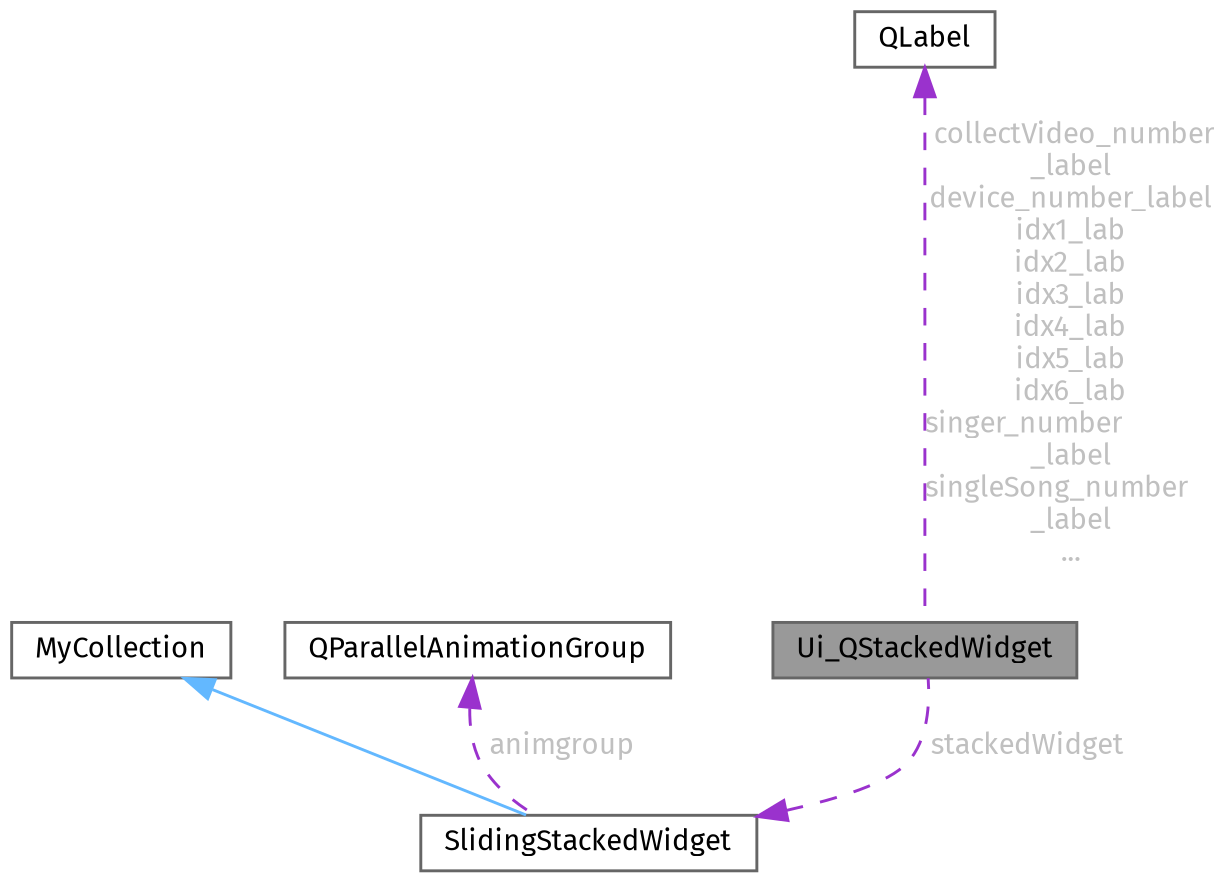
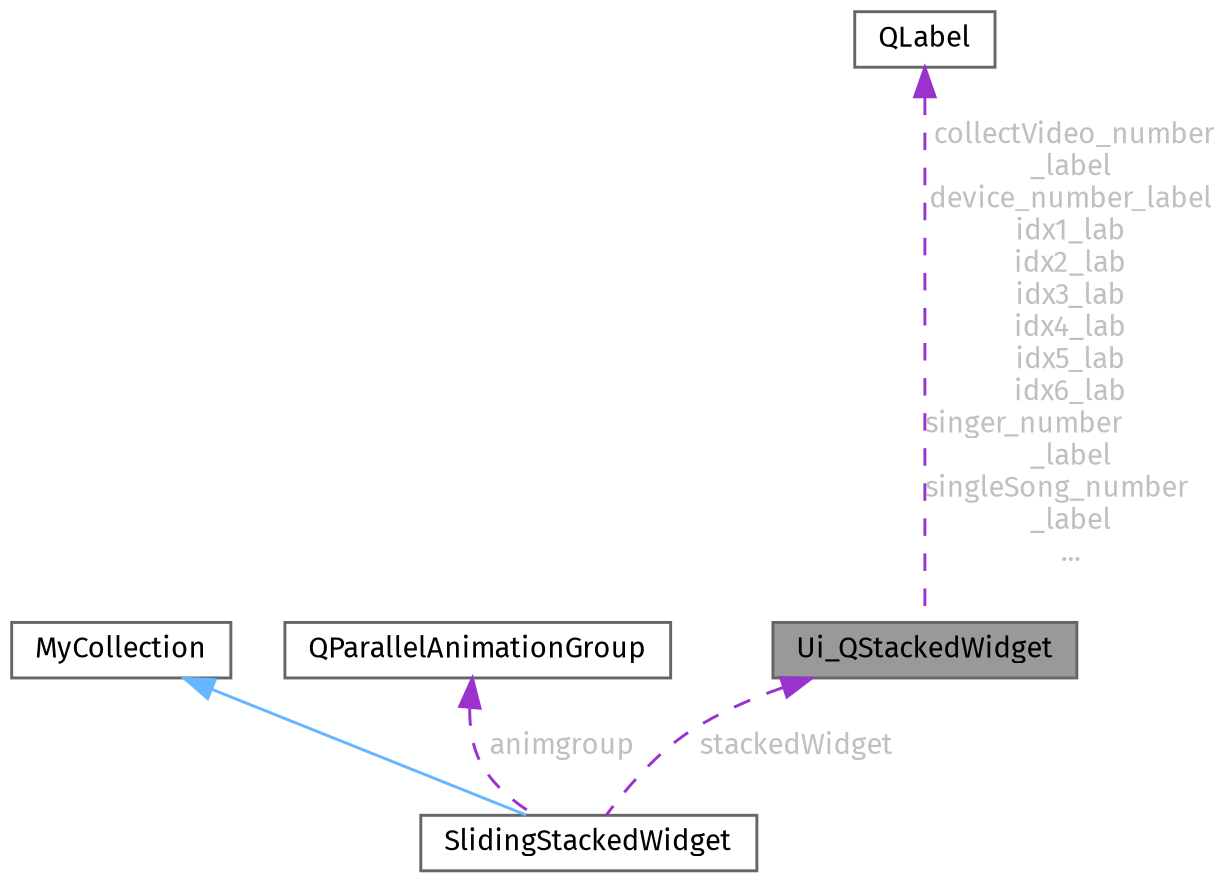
edge "Ui_QStackedWidget" -> "SlidingStackedWidget": reversed
